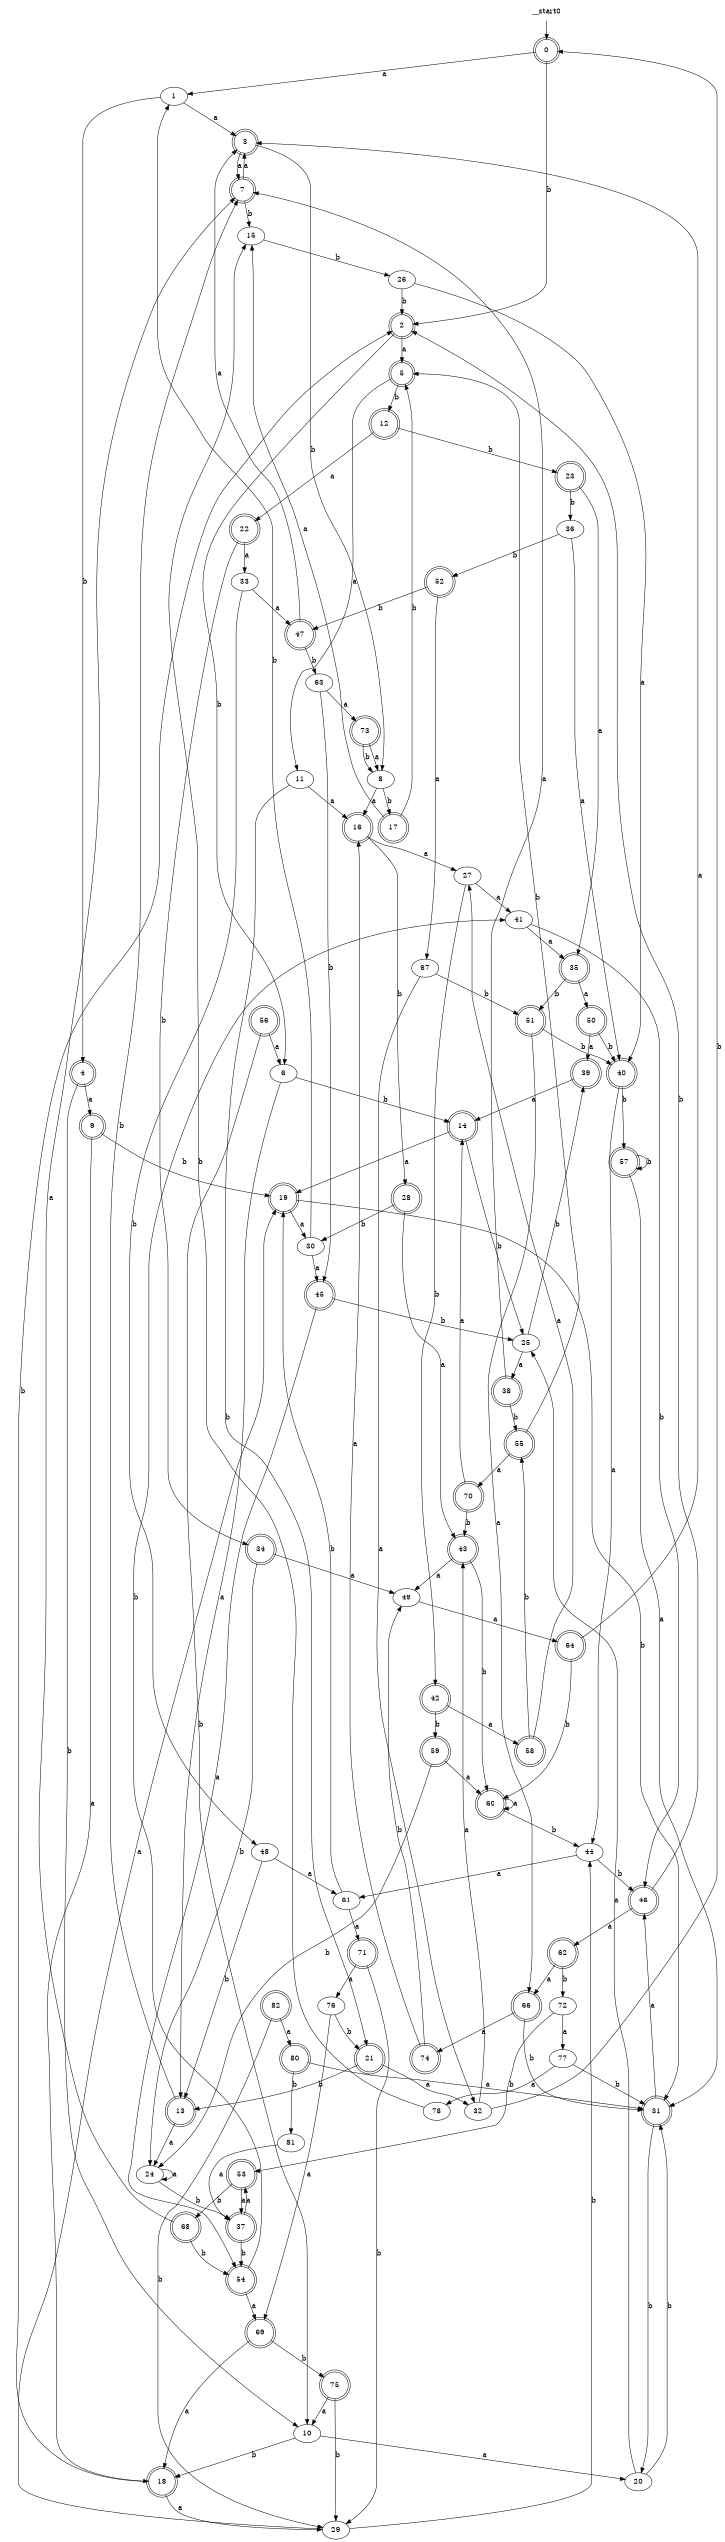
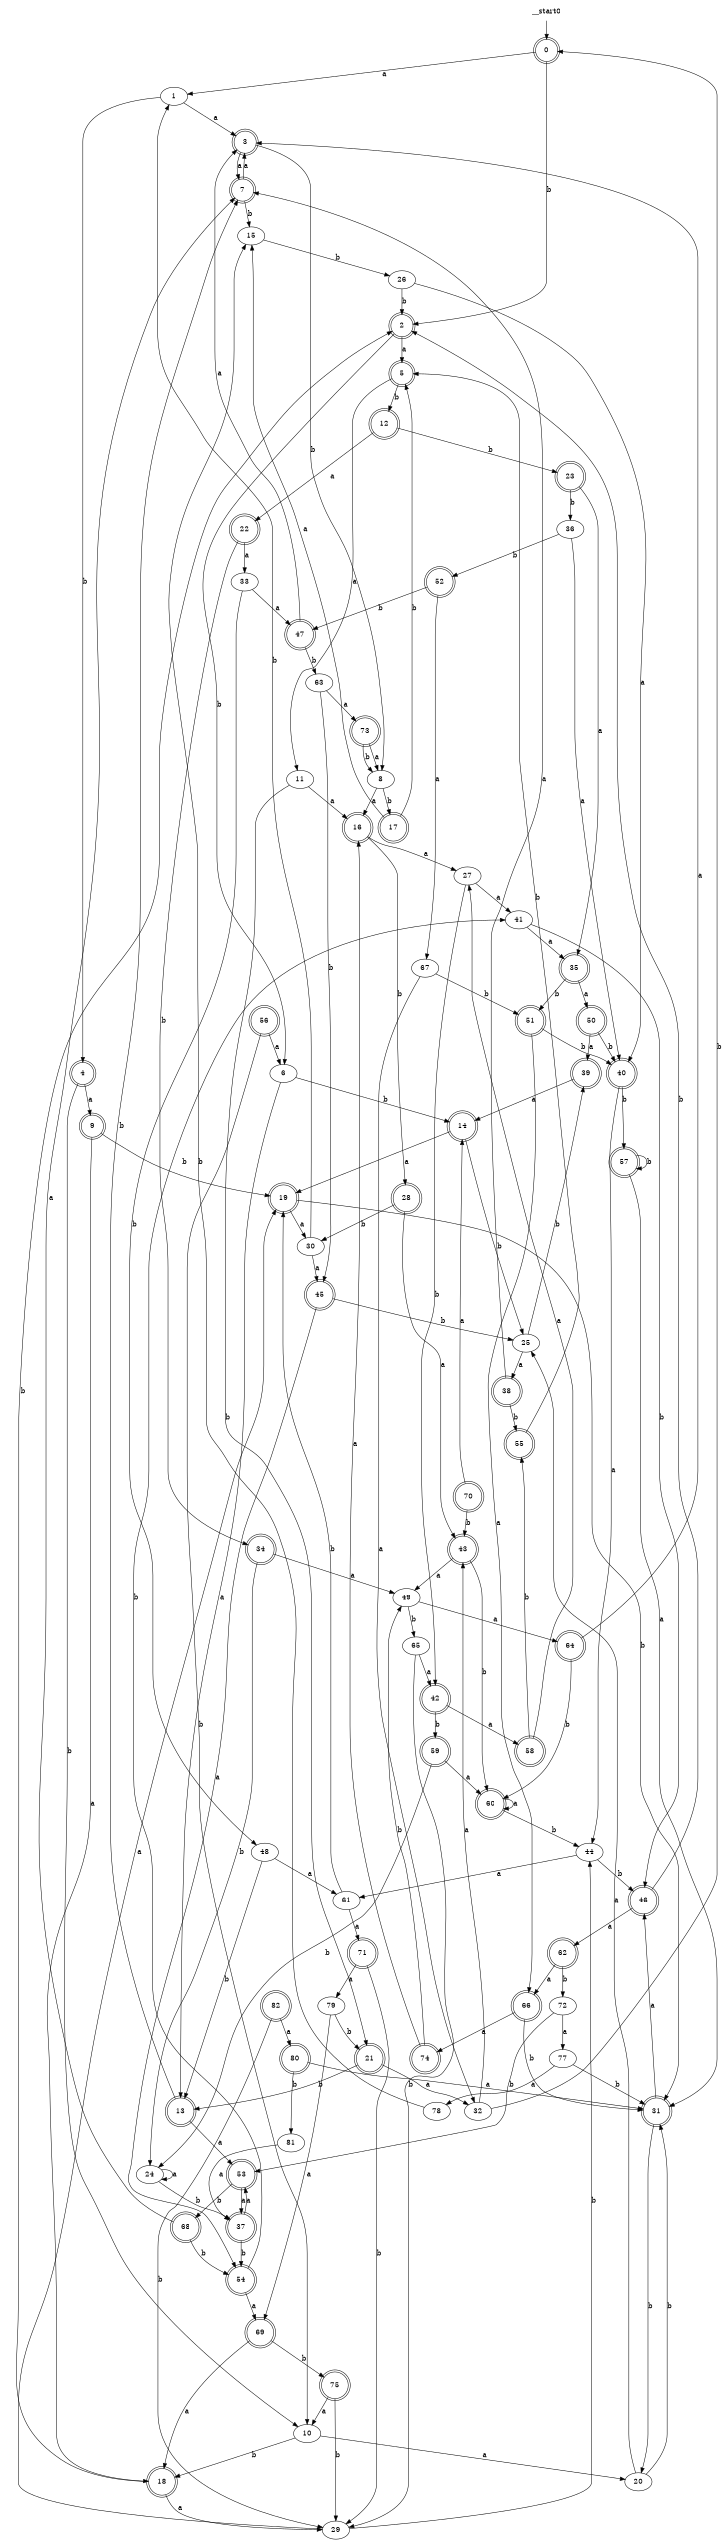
edge "55" -> "70": removed, label "a"
node "65": added
node "76": label "76" -> "79"
edge "13" -> "24": now "13" -> "53"
